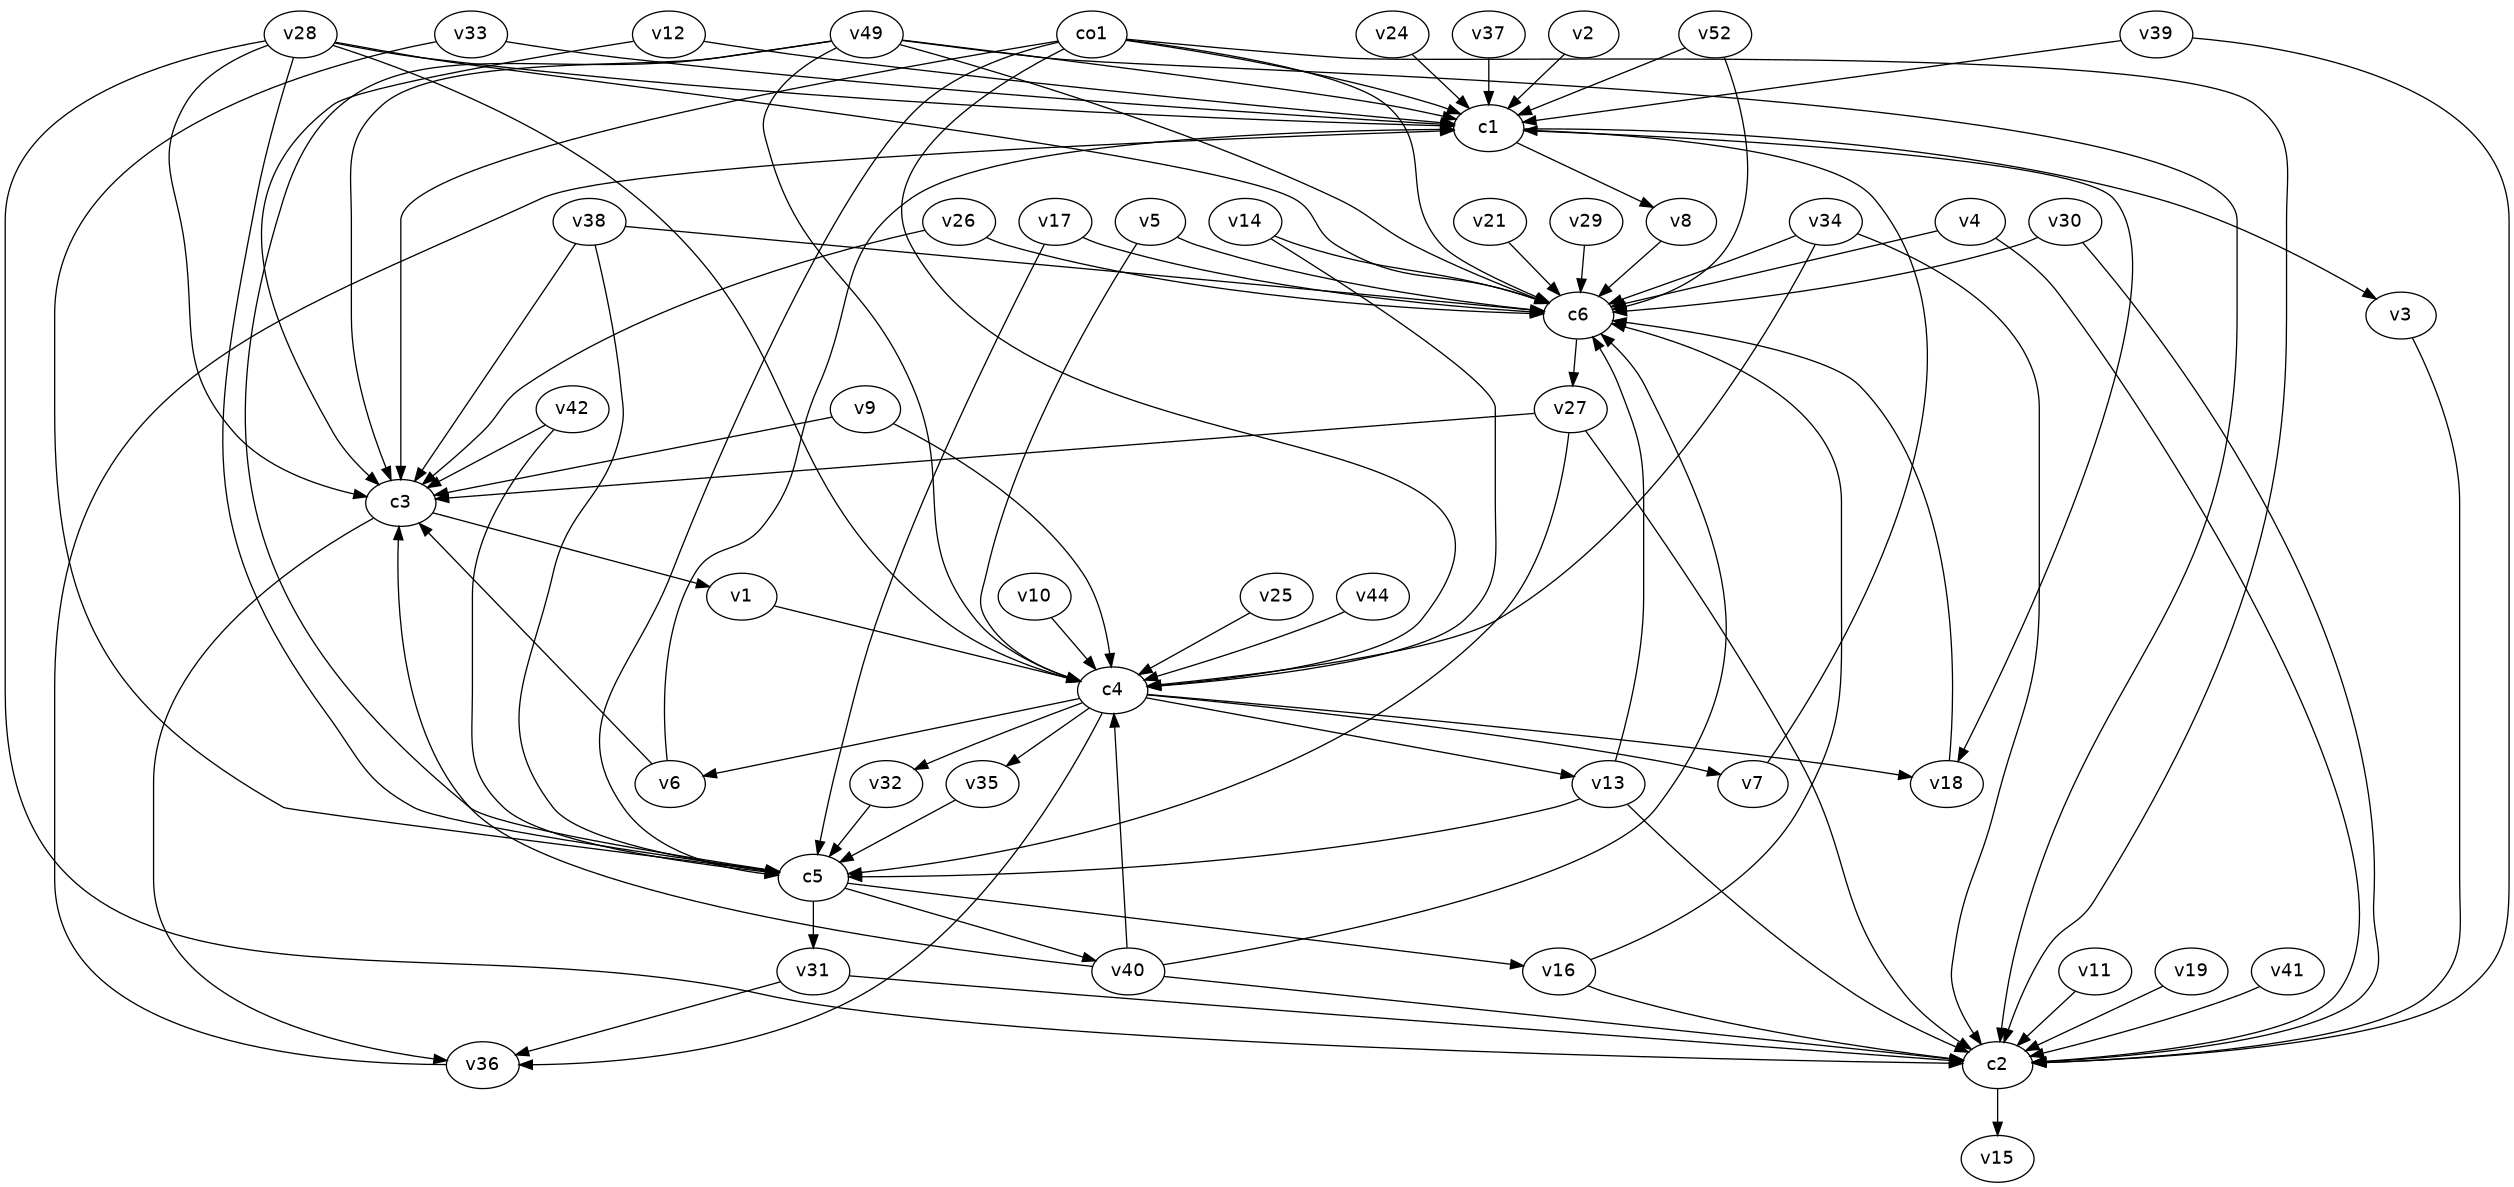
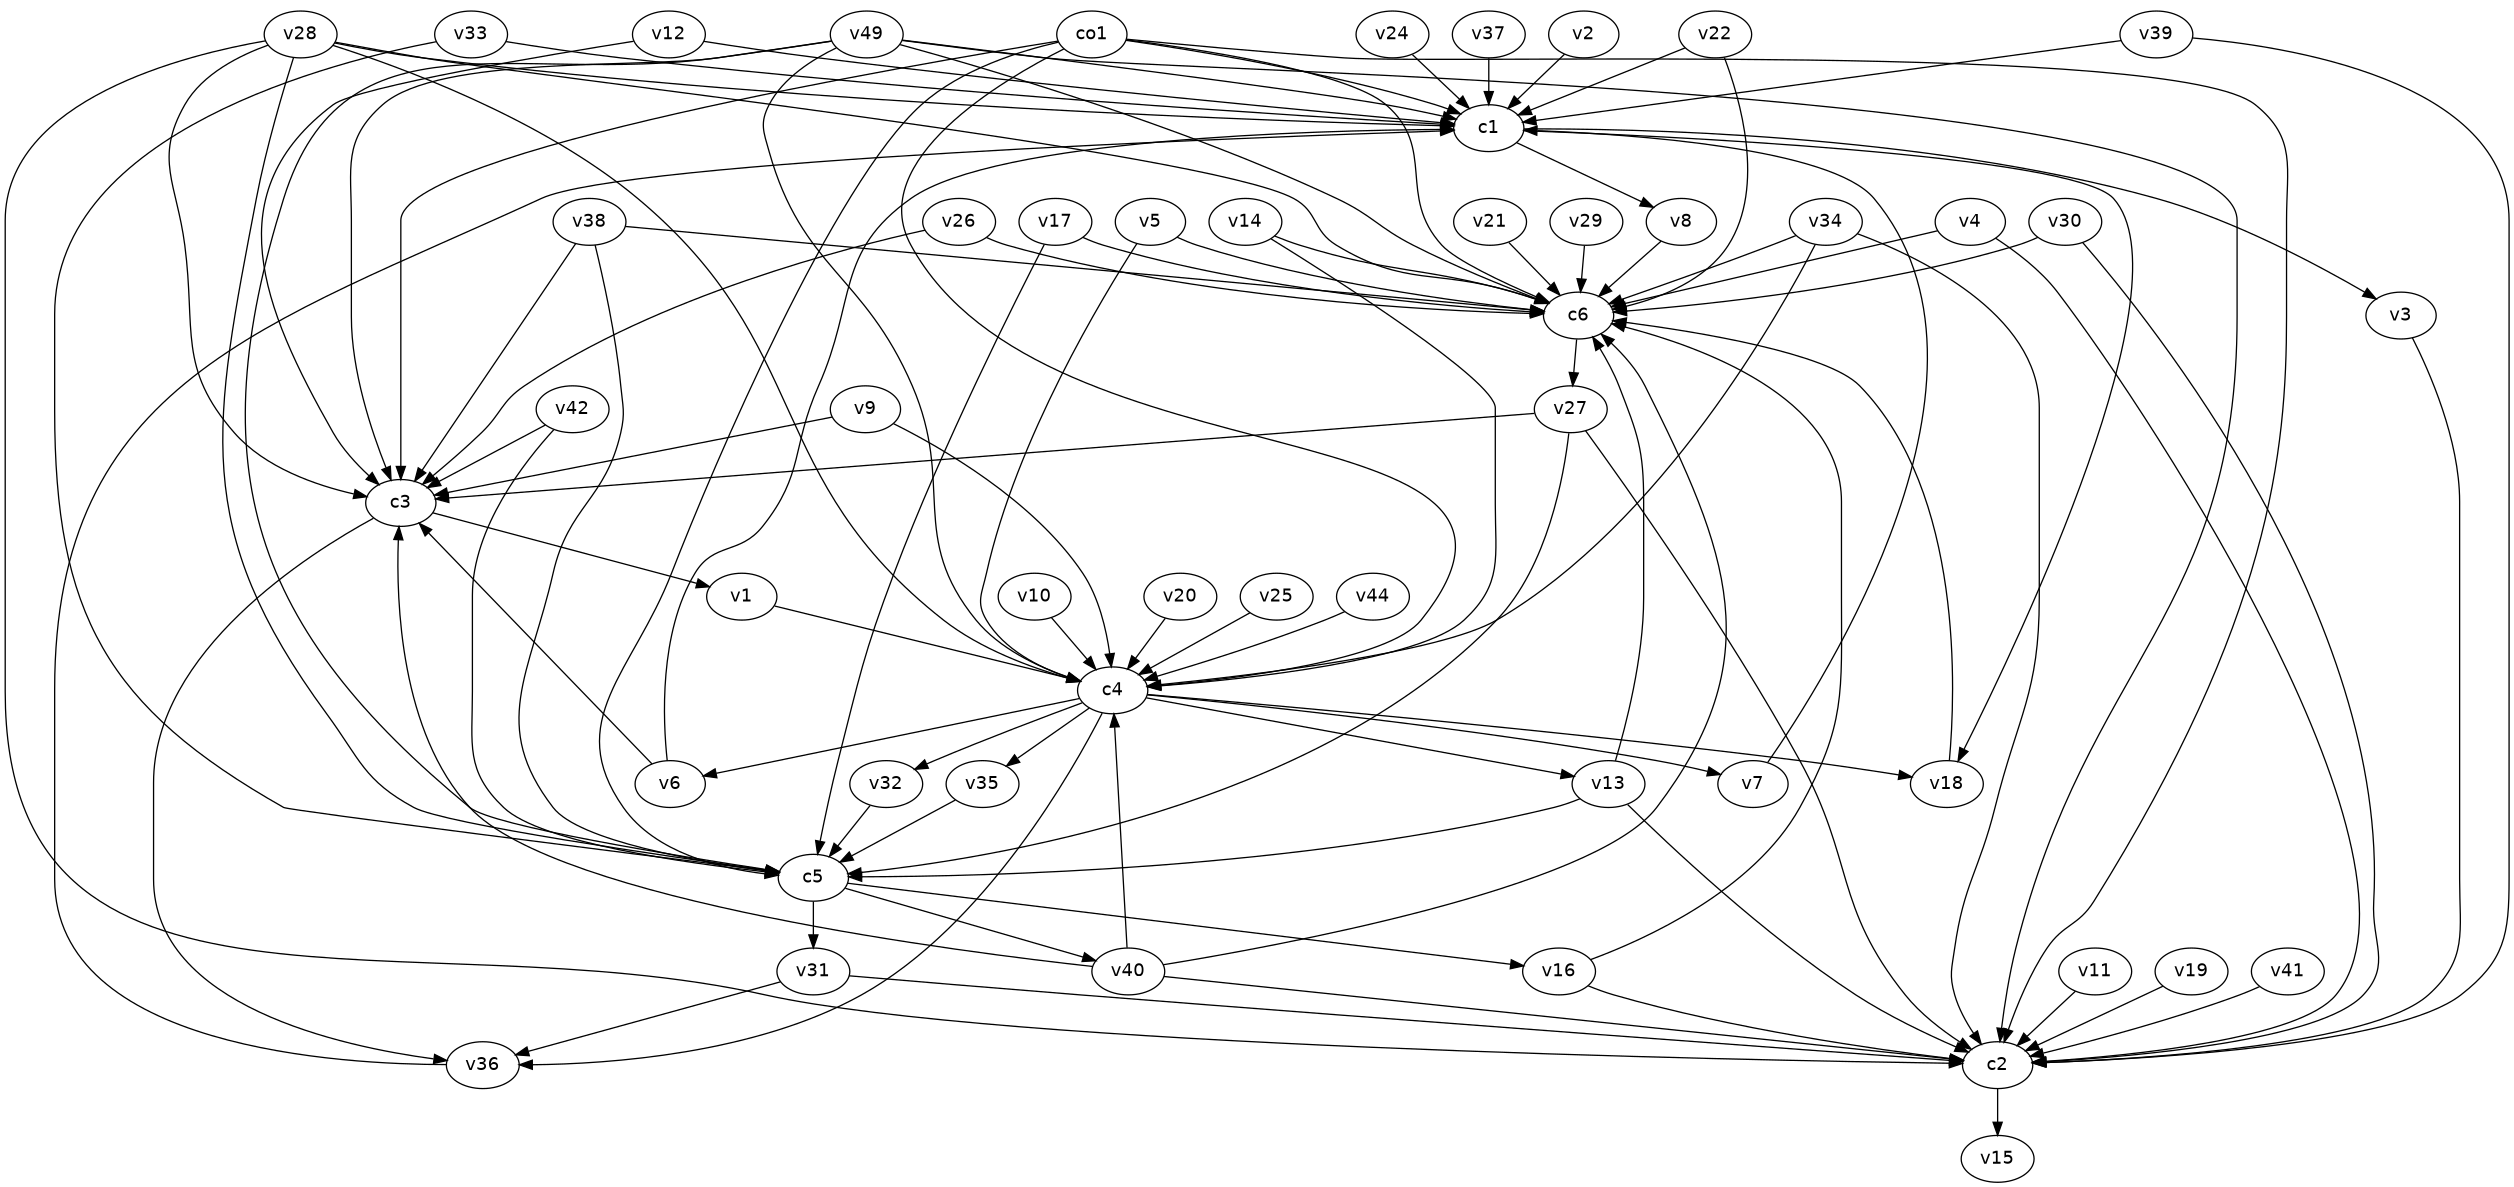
node "v52": label "v52" -> "v22"
node "v20": added
